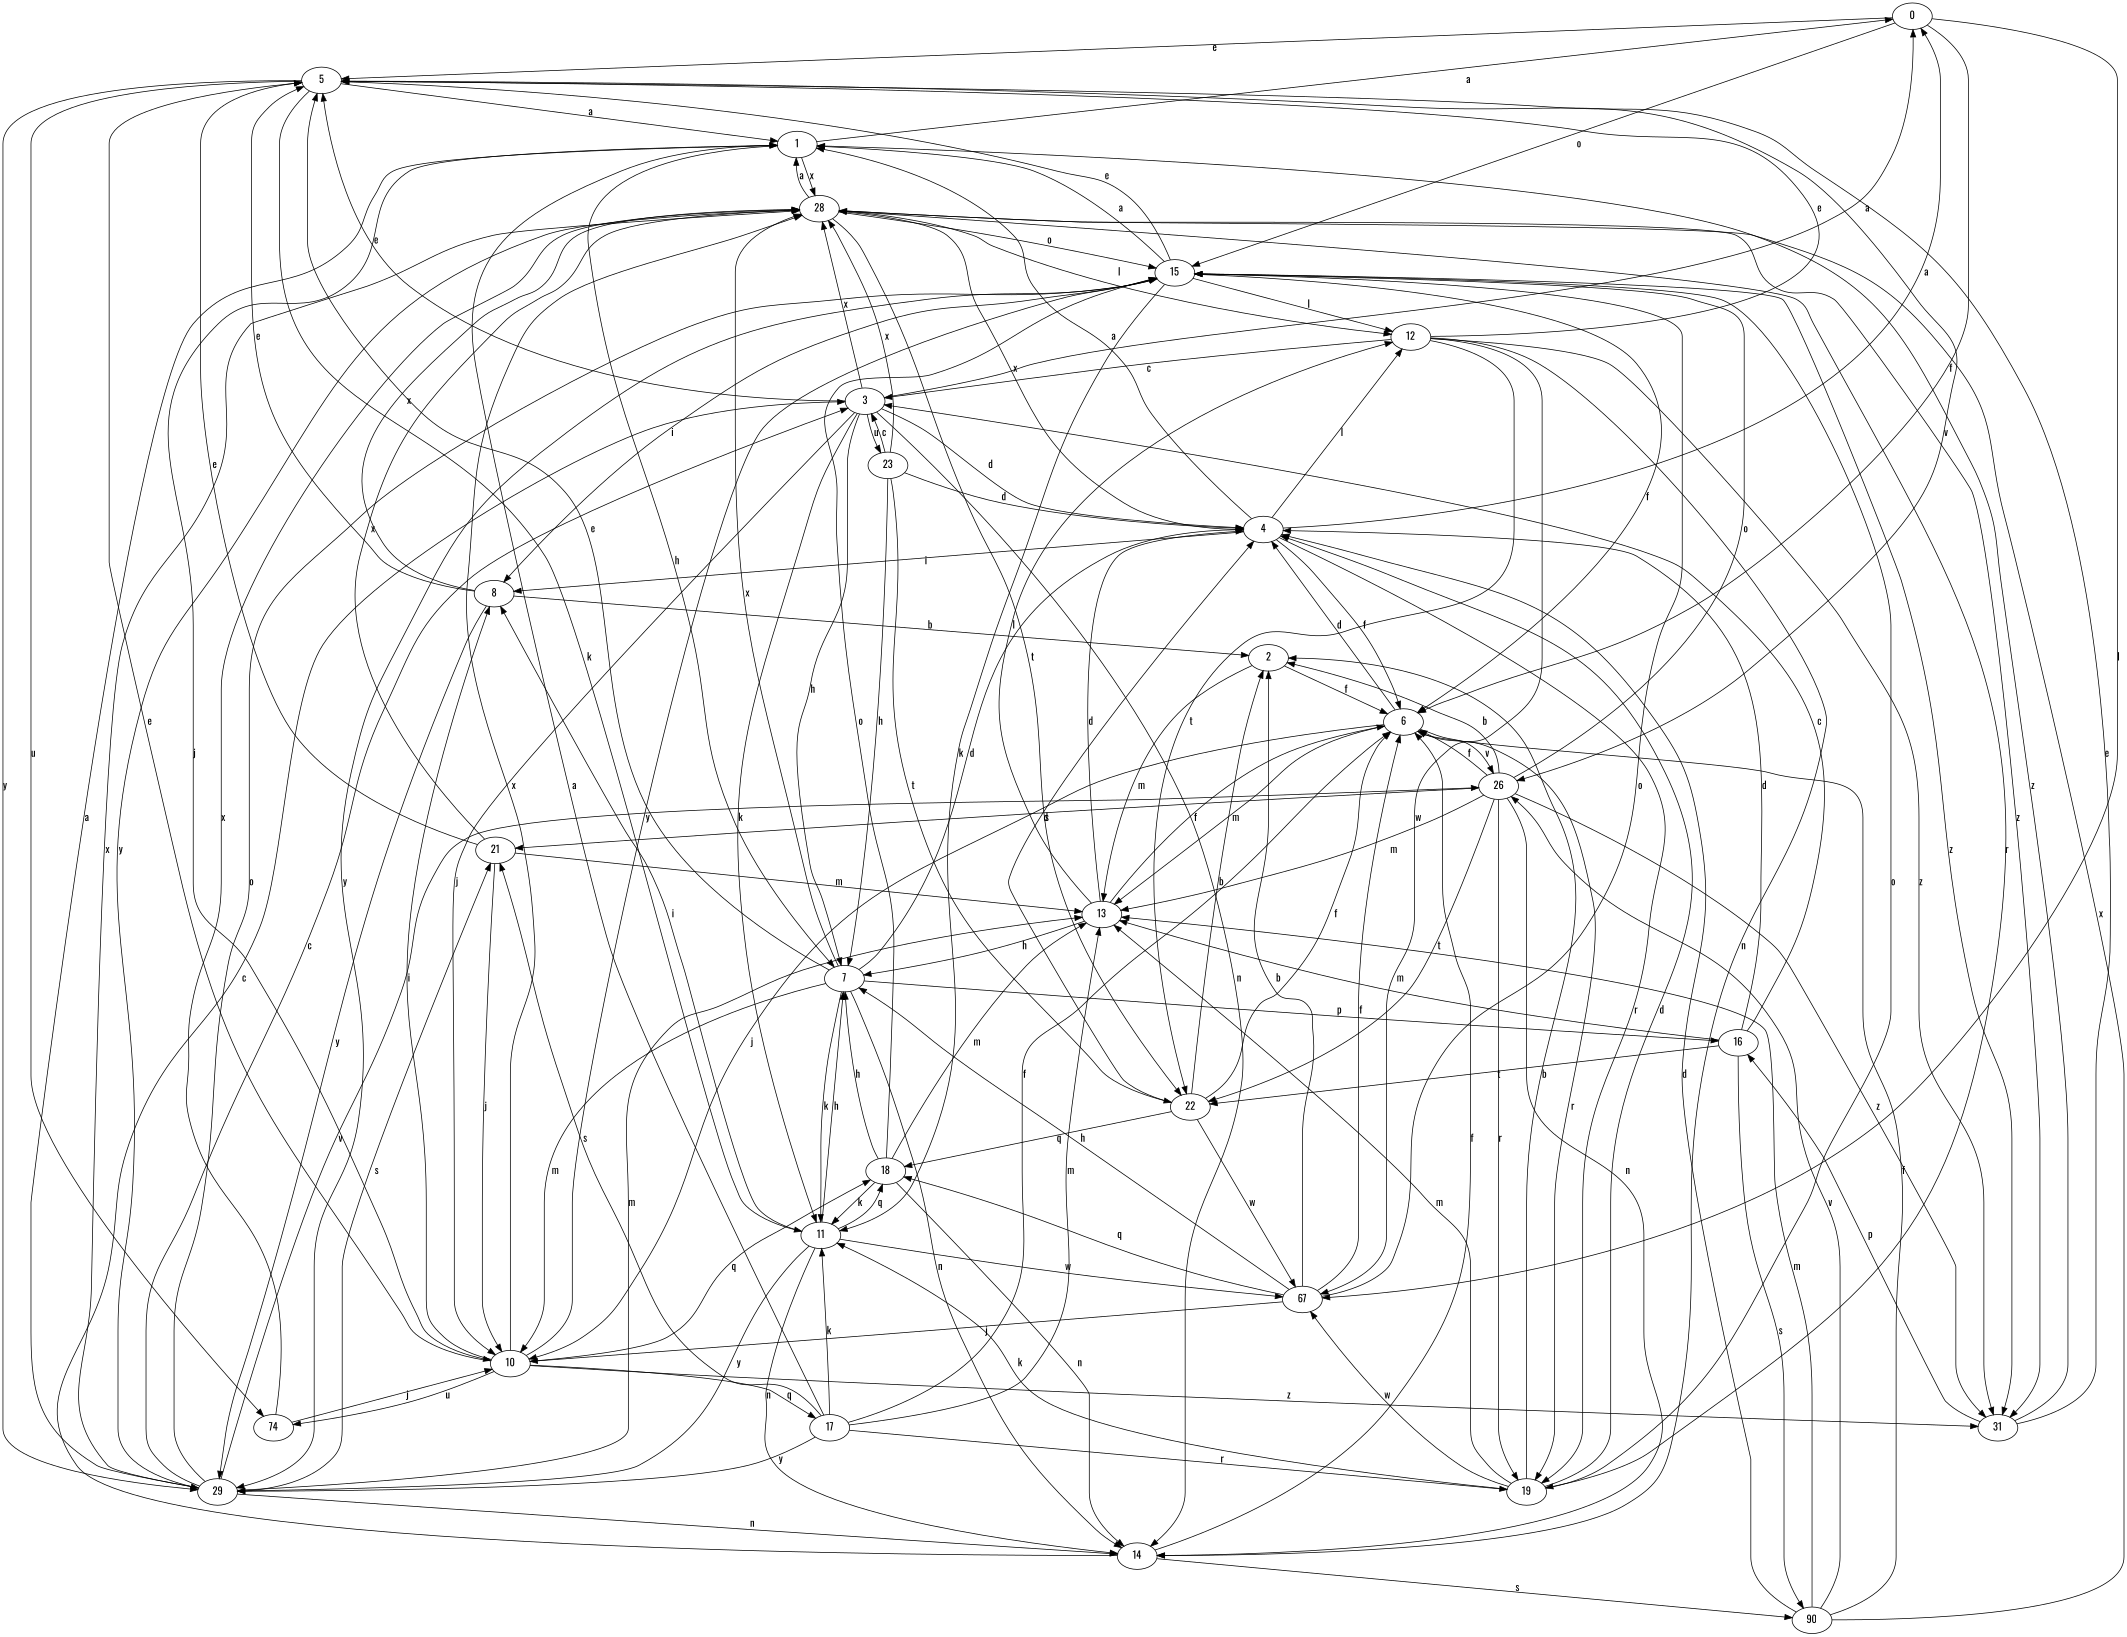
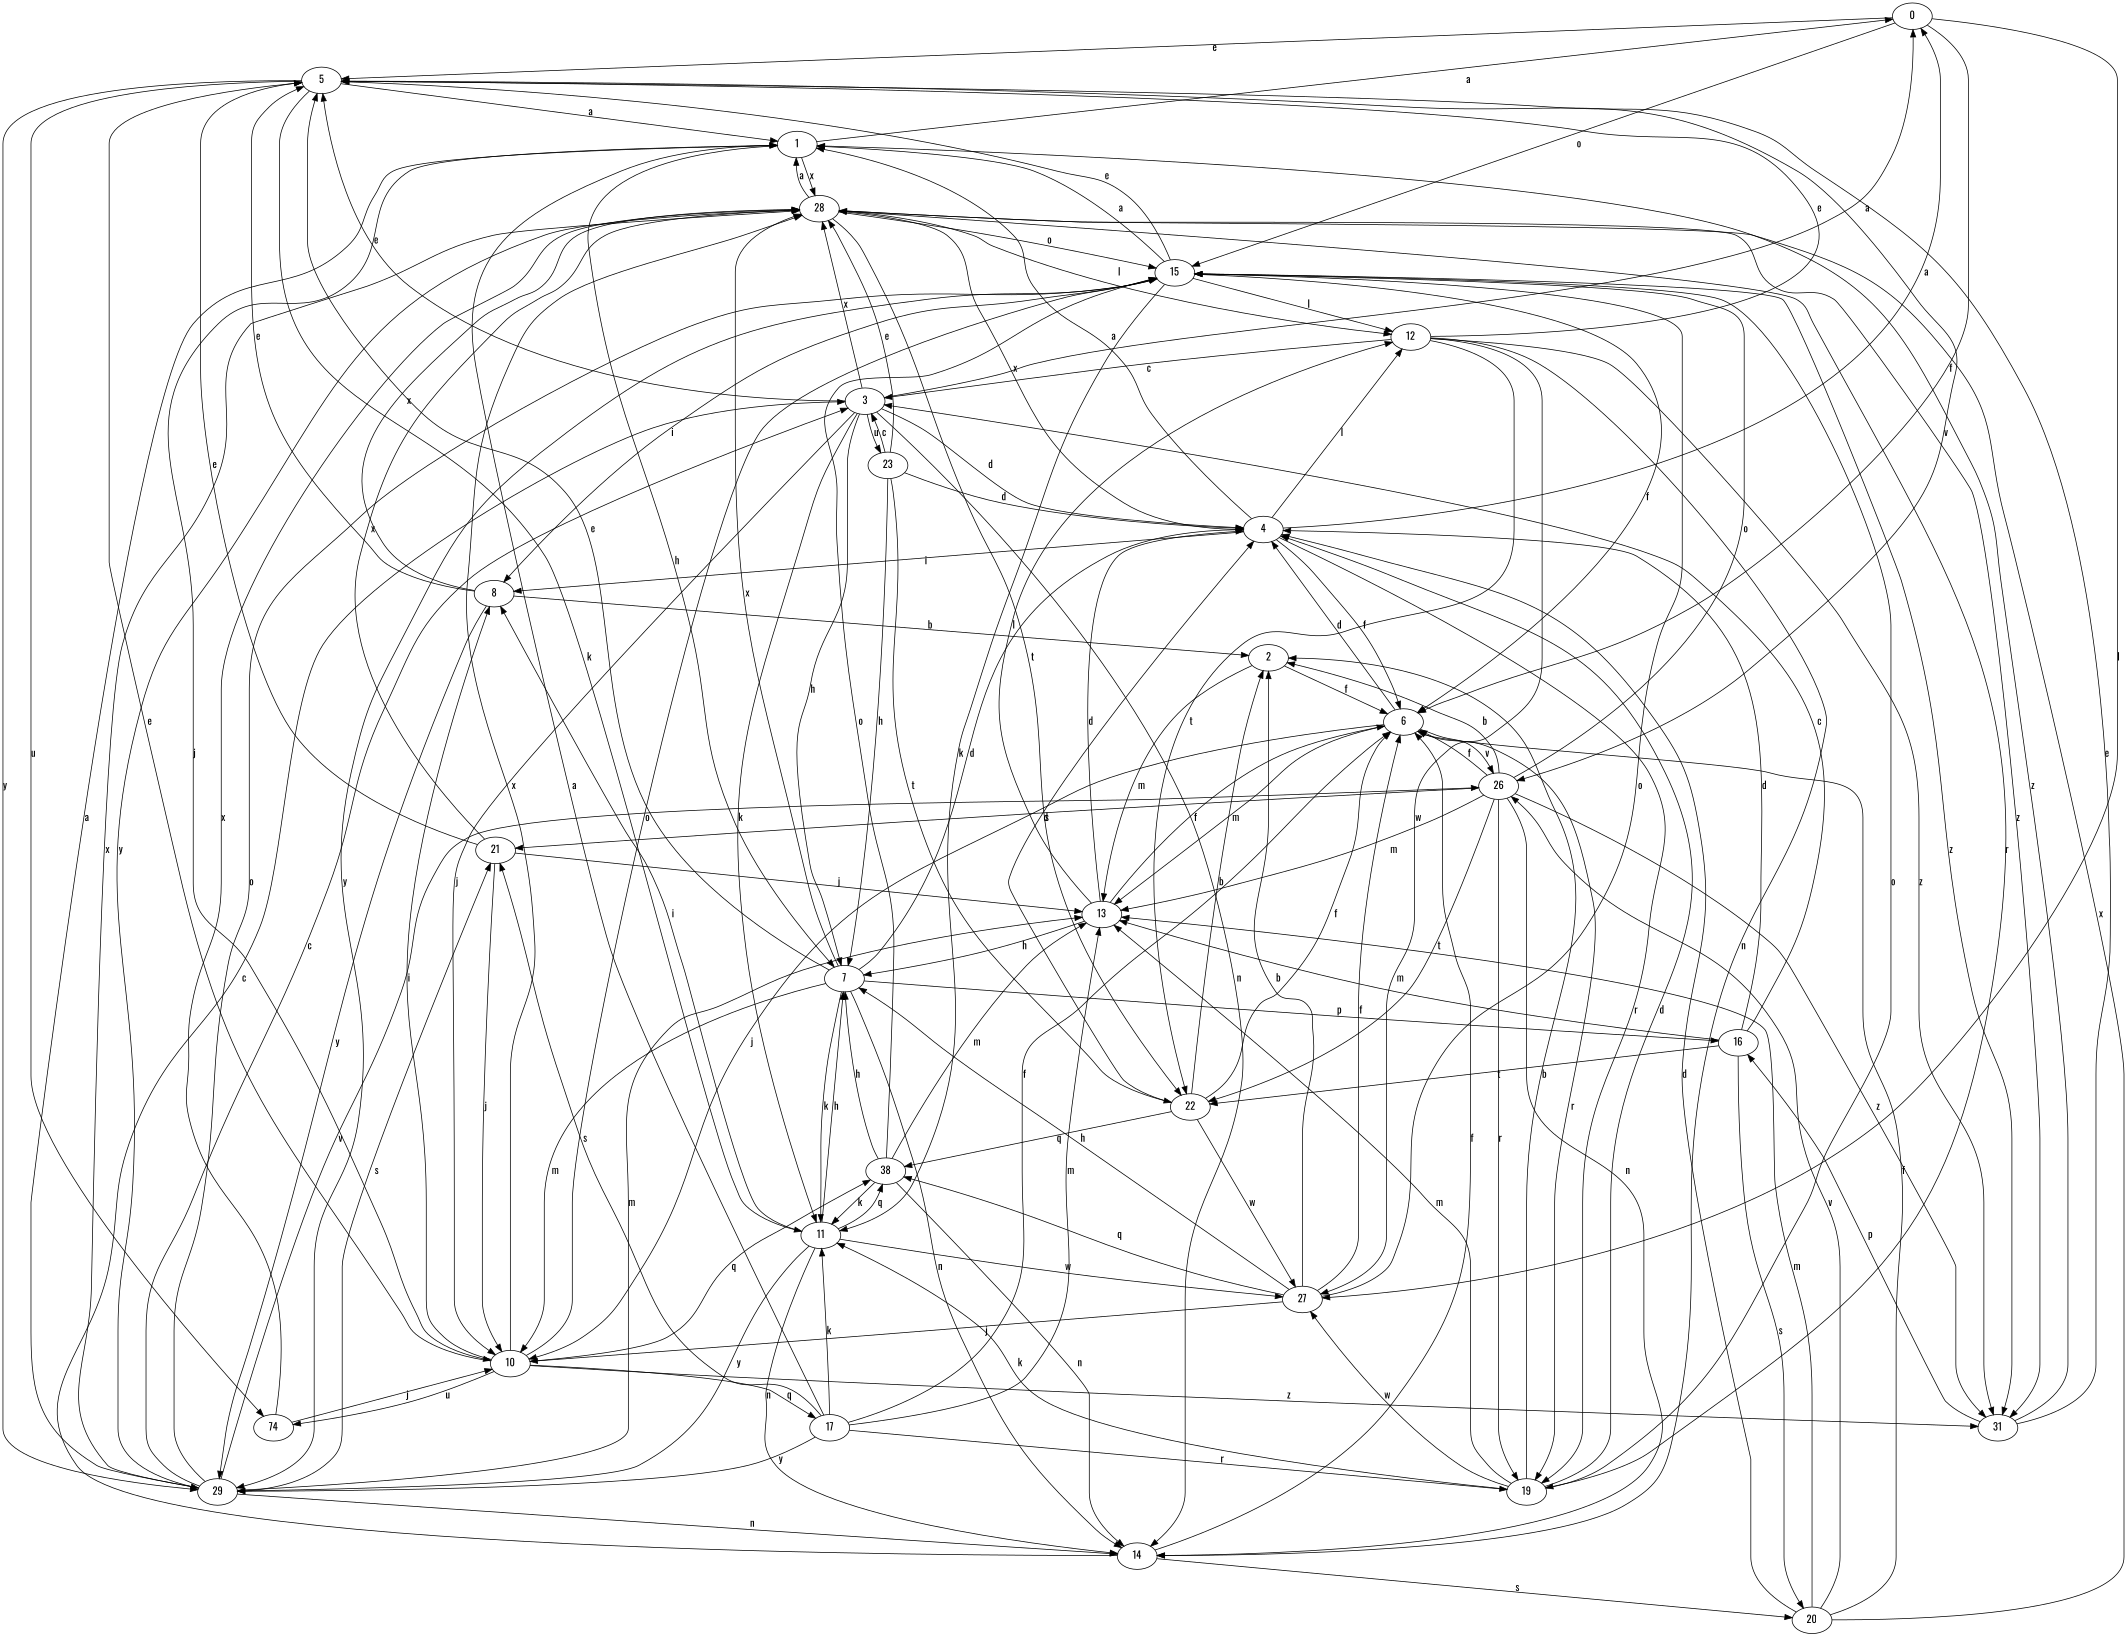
edge "23" -> "28": label "x" -> "e"
edge "10" -> "15": label "y" -> "o"
edge "21" -> "13": label "m" -> "j"
node "18": label "18" -> "38"
node "67": label "67" -> "27"
node "90": label "90" -> "20"
